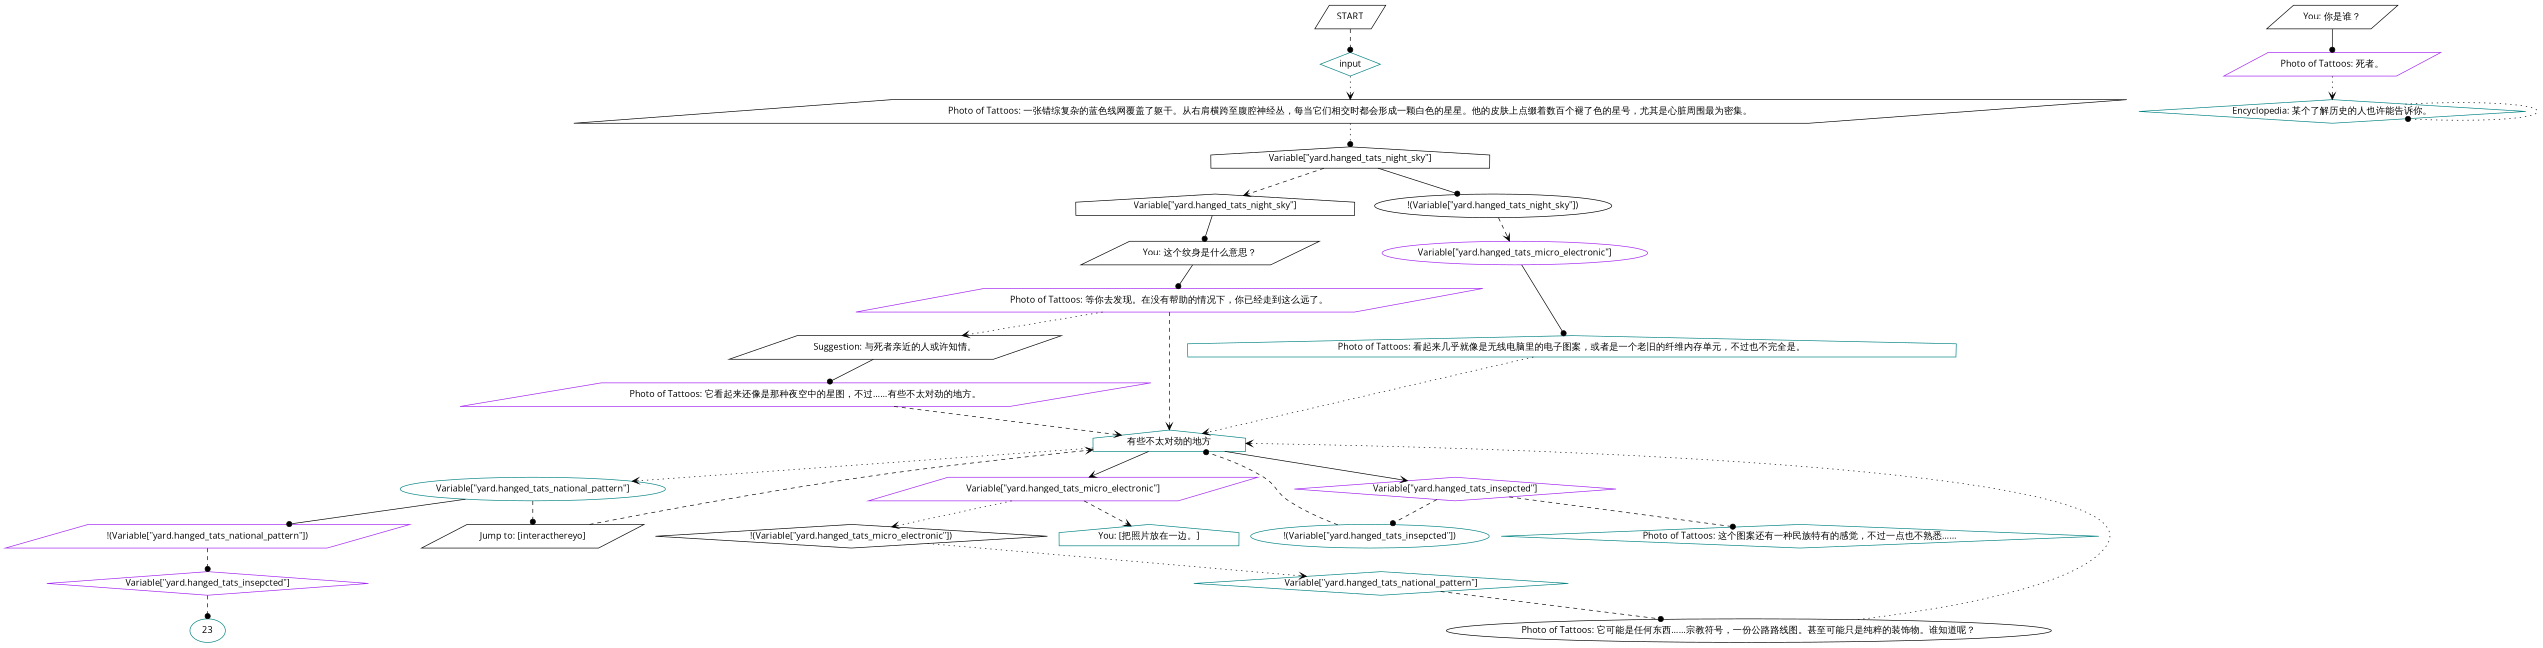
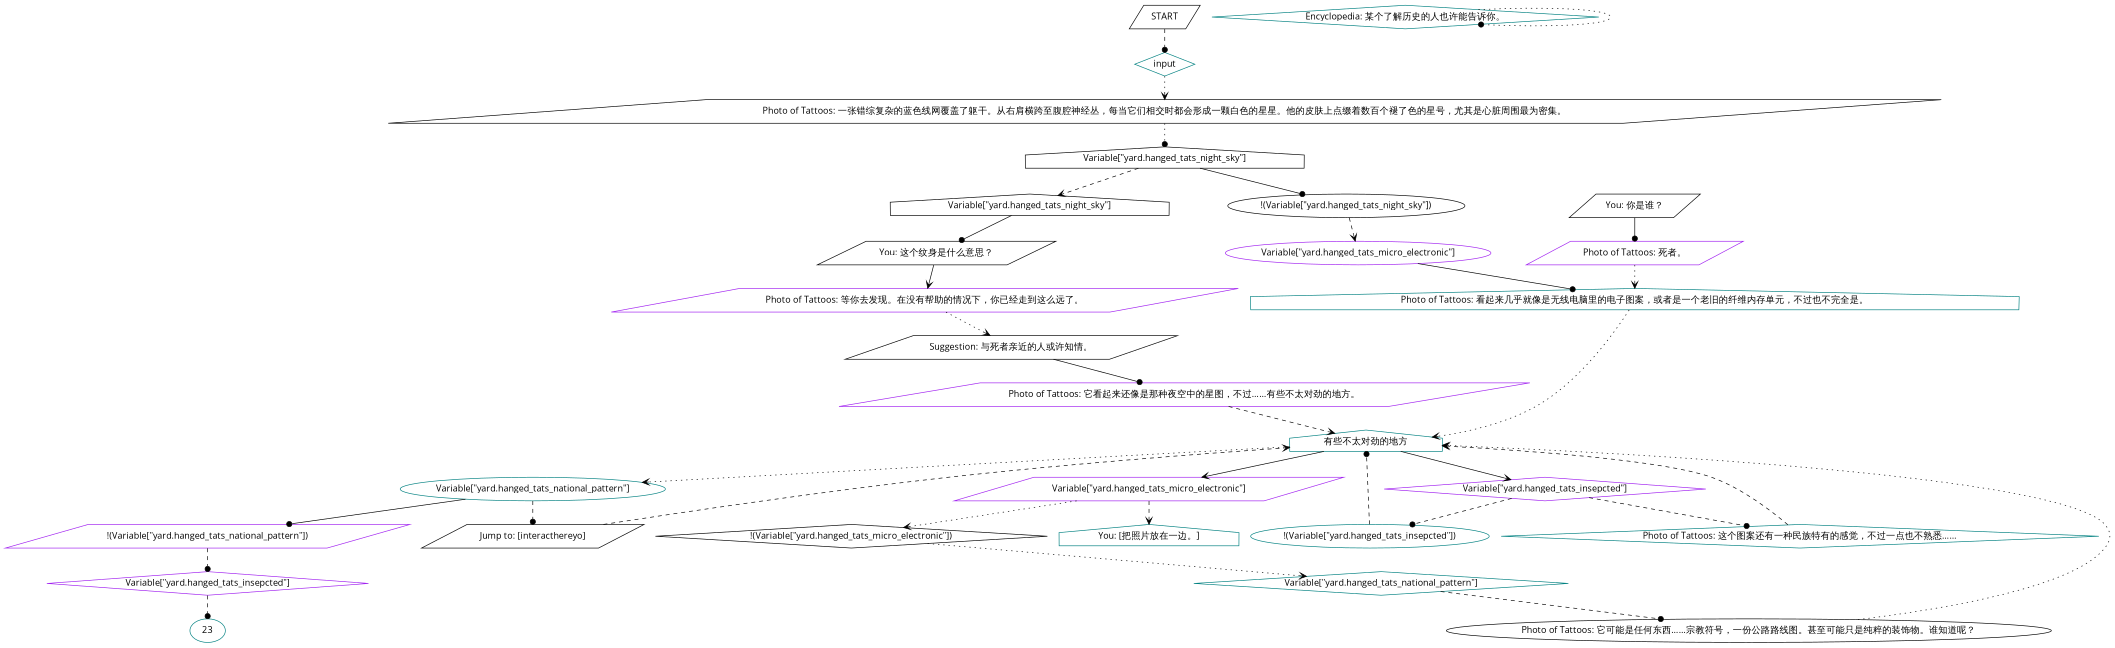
edge "Photo of Tattoos: 死者。" -> "Encyclopedia: 某个了解历史的人也许能告诉你。": now "Photo of Tattoos: 死者。" -> "Photo of Tattoos: 看起来几乎就像是无线电脑里的电子图案，或者是一个老旧的纤维内存单元，不过也不完全是。"
edge "You: 这个纹身是什么意思？" -> "Photo of Tattoos: 等你去发现。在没有帮助的情况下，你已经走到这么远了。": arrowhead dot -> vee
edge "Photo of Tattoos: 等你去发现。在没有帮助的情况下，你已经走到这么远了。" -> "有些不太对劲的地方": now "Photo of Tattoos: 这个图案还有一种民族特有的感觉，不过一点也不熟悉……" -> "有些不太对劲的地方"
